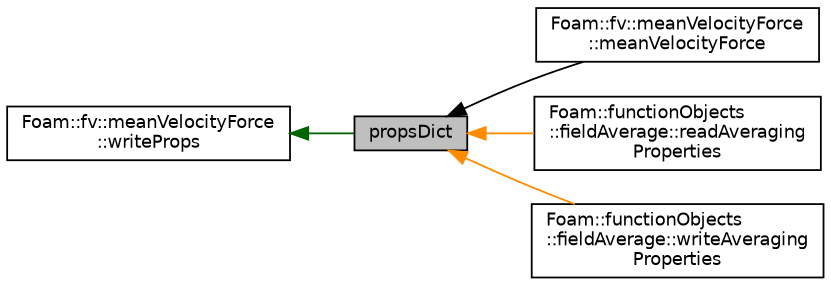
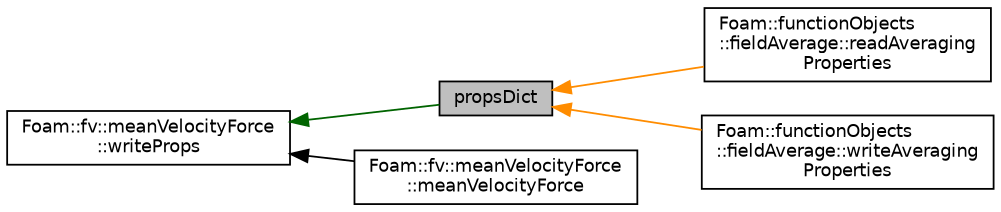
edge "Foam::fv::meanVelocityForce ::meanVelocityForce" -> "propsDict": now "Foam::fv::meanVelocityForce ::meanVelocityForce" -> "Foam::fv::meanVelocityForce ::writeProps"
